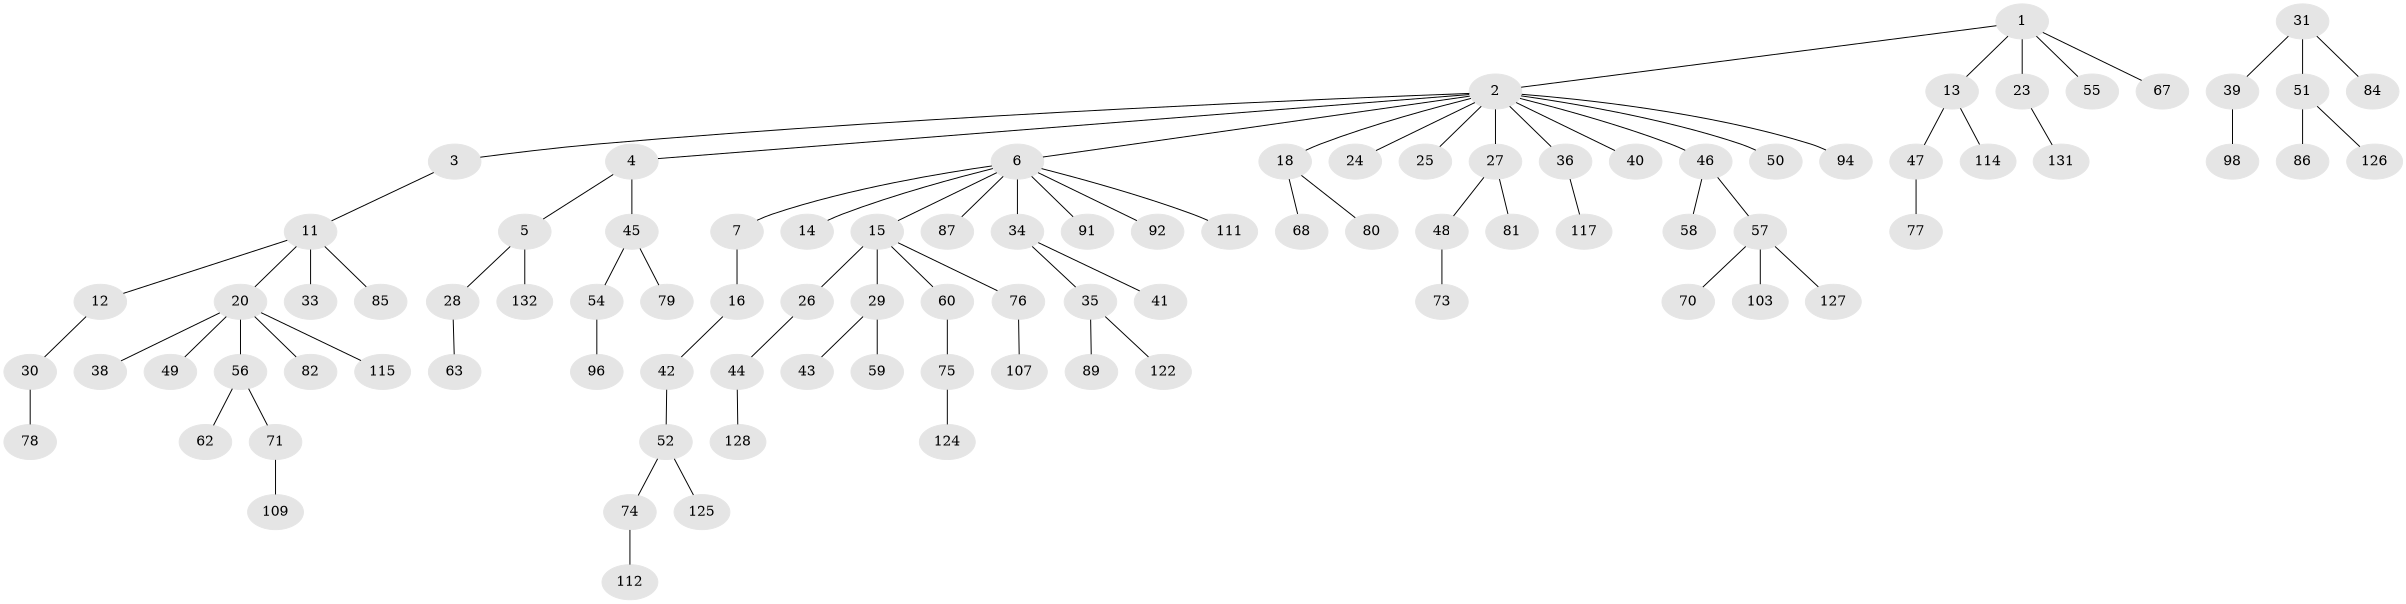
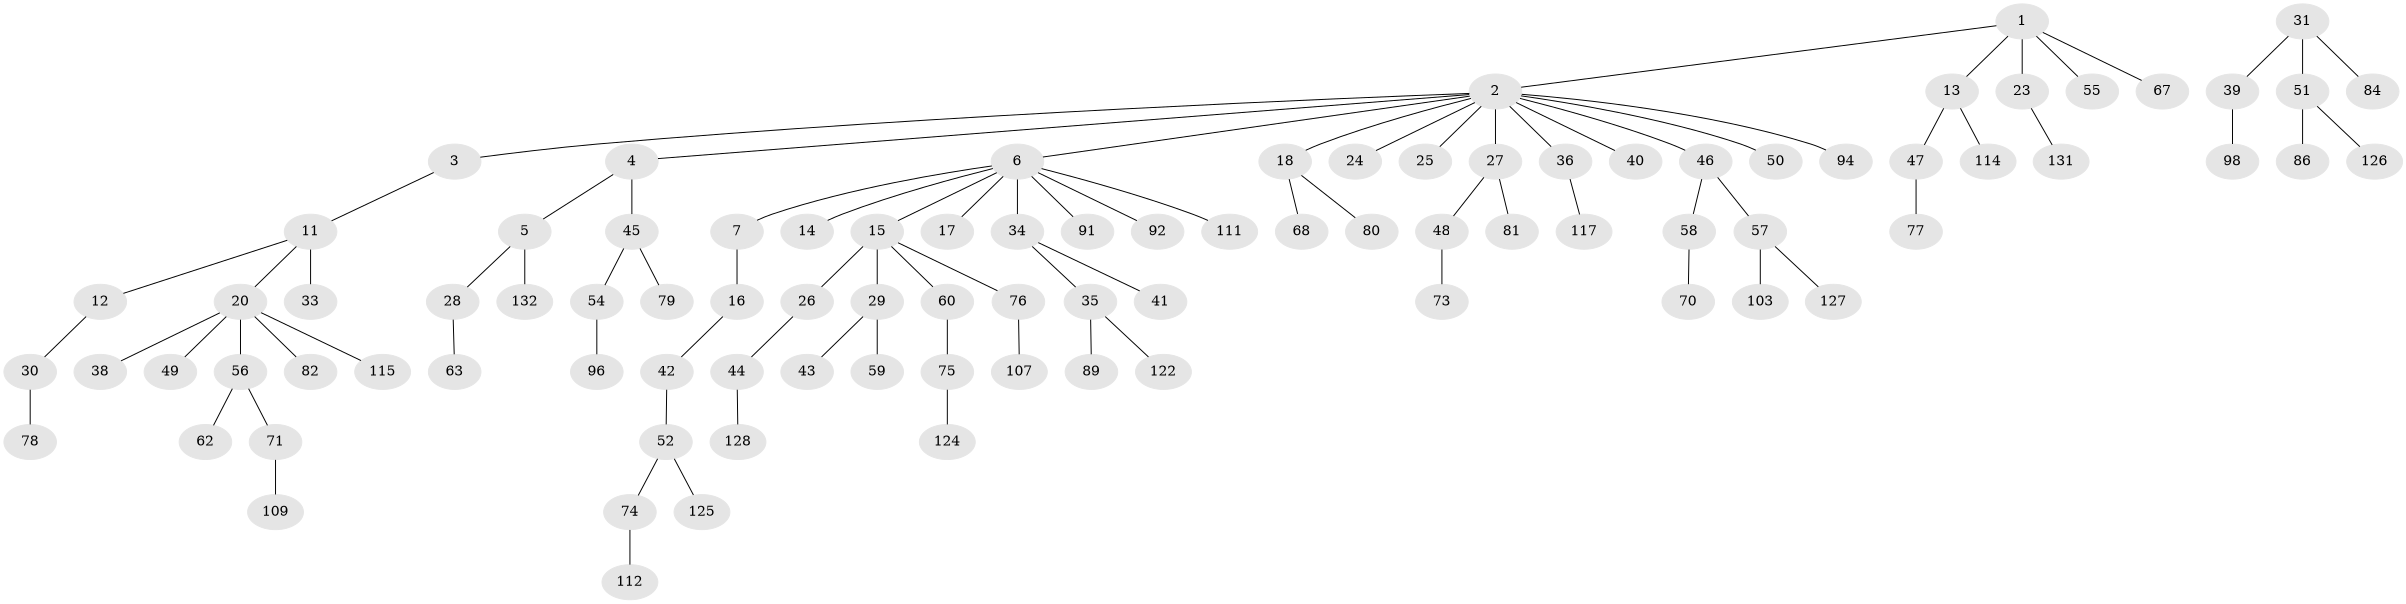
node "87": label "87" -> "17"
edge "57" -- "70": now "58" -- "70"
node "85": removed
